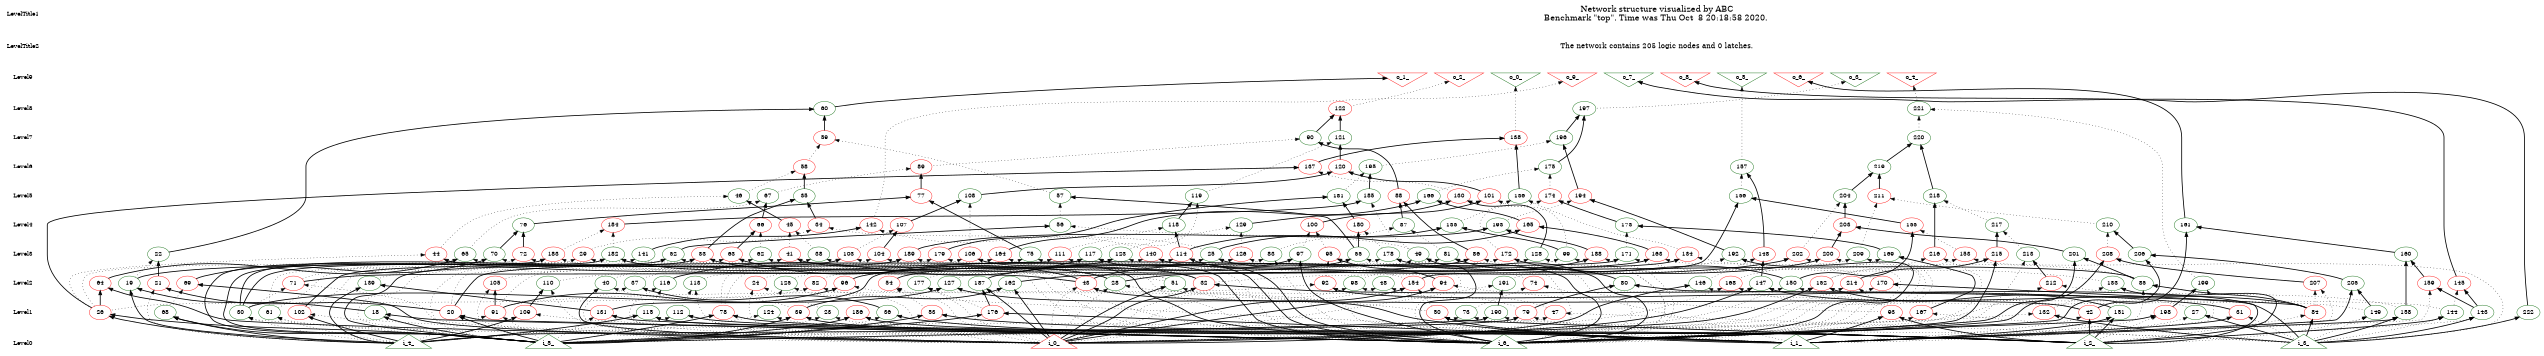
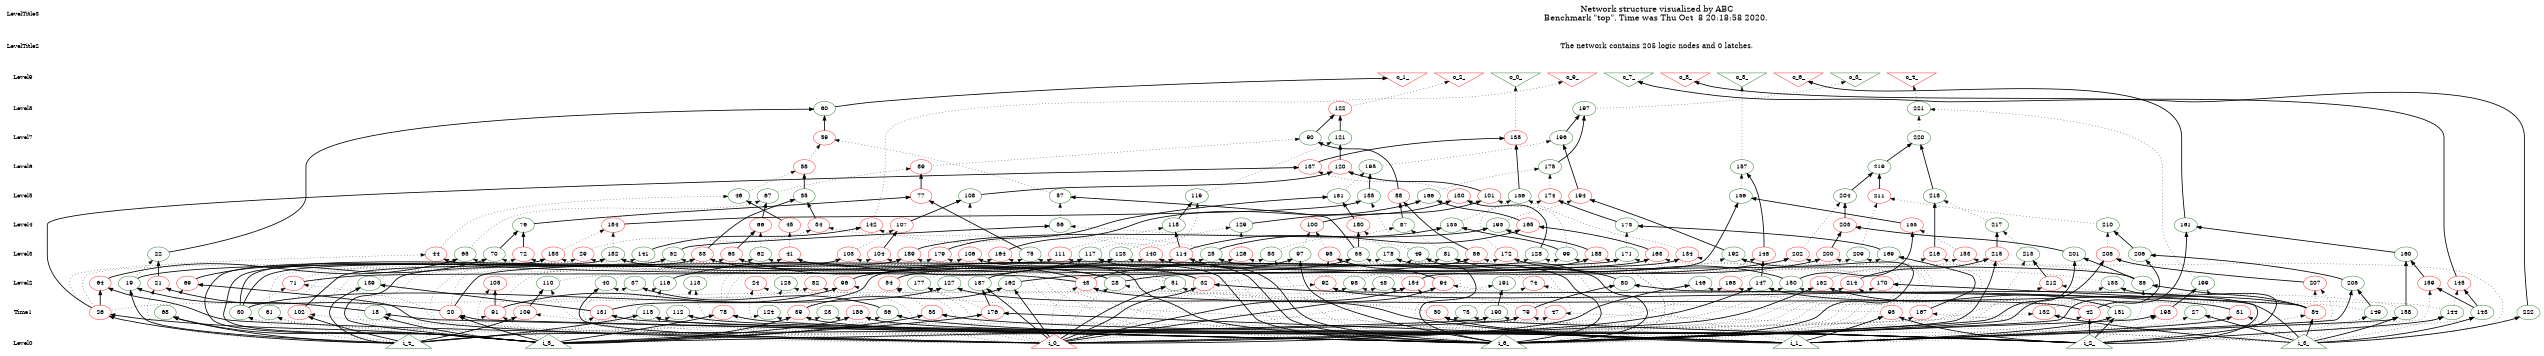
node "LevelTitle1": label "LevelTitle1" -> "LevelTitle3"
node "38": removed
node "Level1": label "Level1" -> "Time1"
